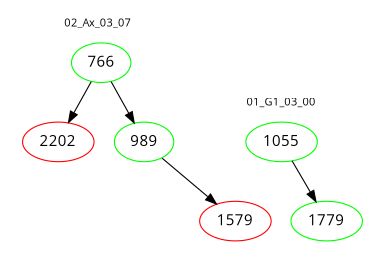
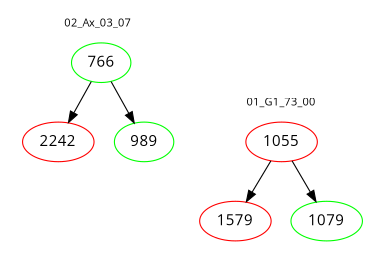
cluster "01_G1_03_00": label "01_G1_03_00" -> "01_G1_73_00"
node "2202": label "2202" -> "2242"
node "1055": color green -> red
edge "989" -> "1579": now "1055" -> "1579"
node "1779": label "1779" -> "1079"
